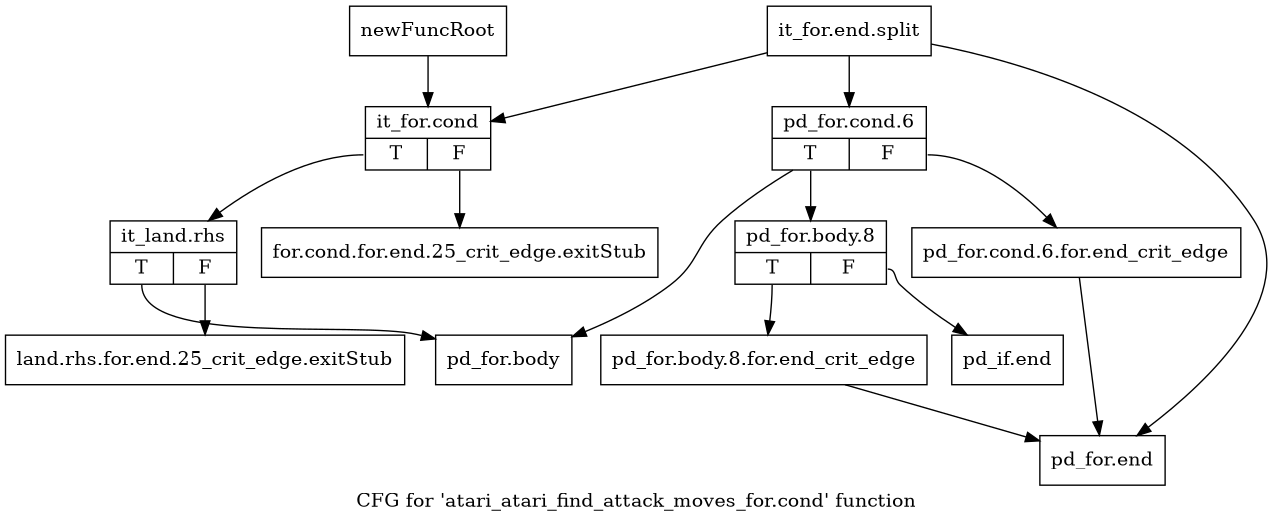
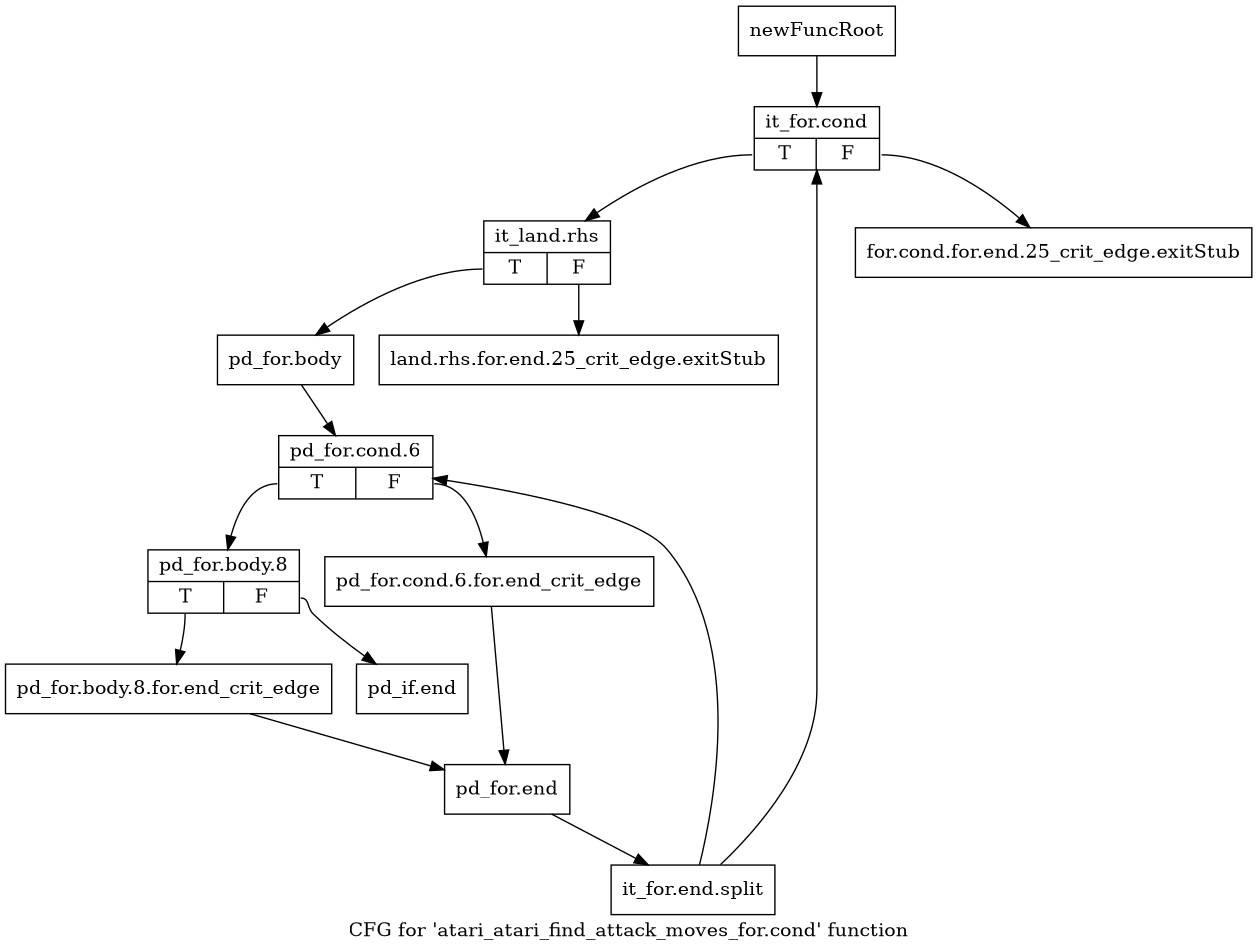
edge "it_for.end.split" -> "pd_for.end": reversed
edge "pd_for.cond.6" -> "pd_for.body": reversed
